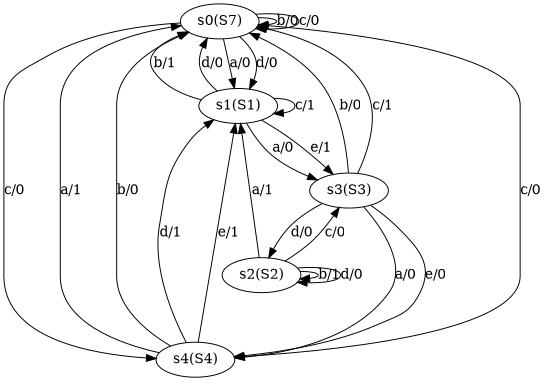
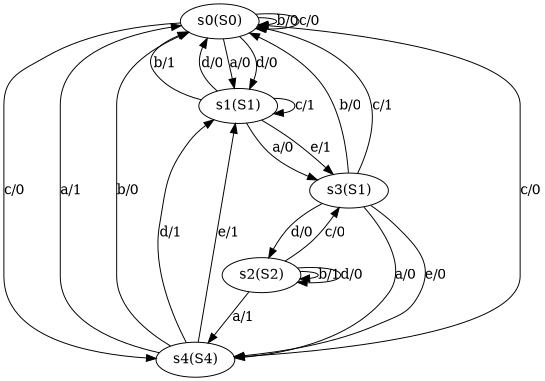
node "s0(S7)": label "s0(S7)" -> "s0(S0)"
node "s3(S3)": label "s3(S3)" -> "s3(S1)"
edge "s2(S2)" -> "s1(S1)": now "s2(S2)" -> "s4(S4)"
